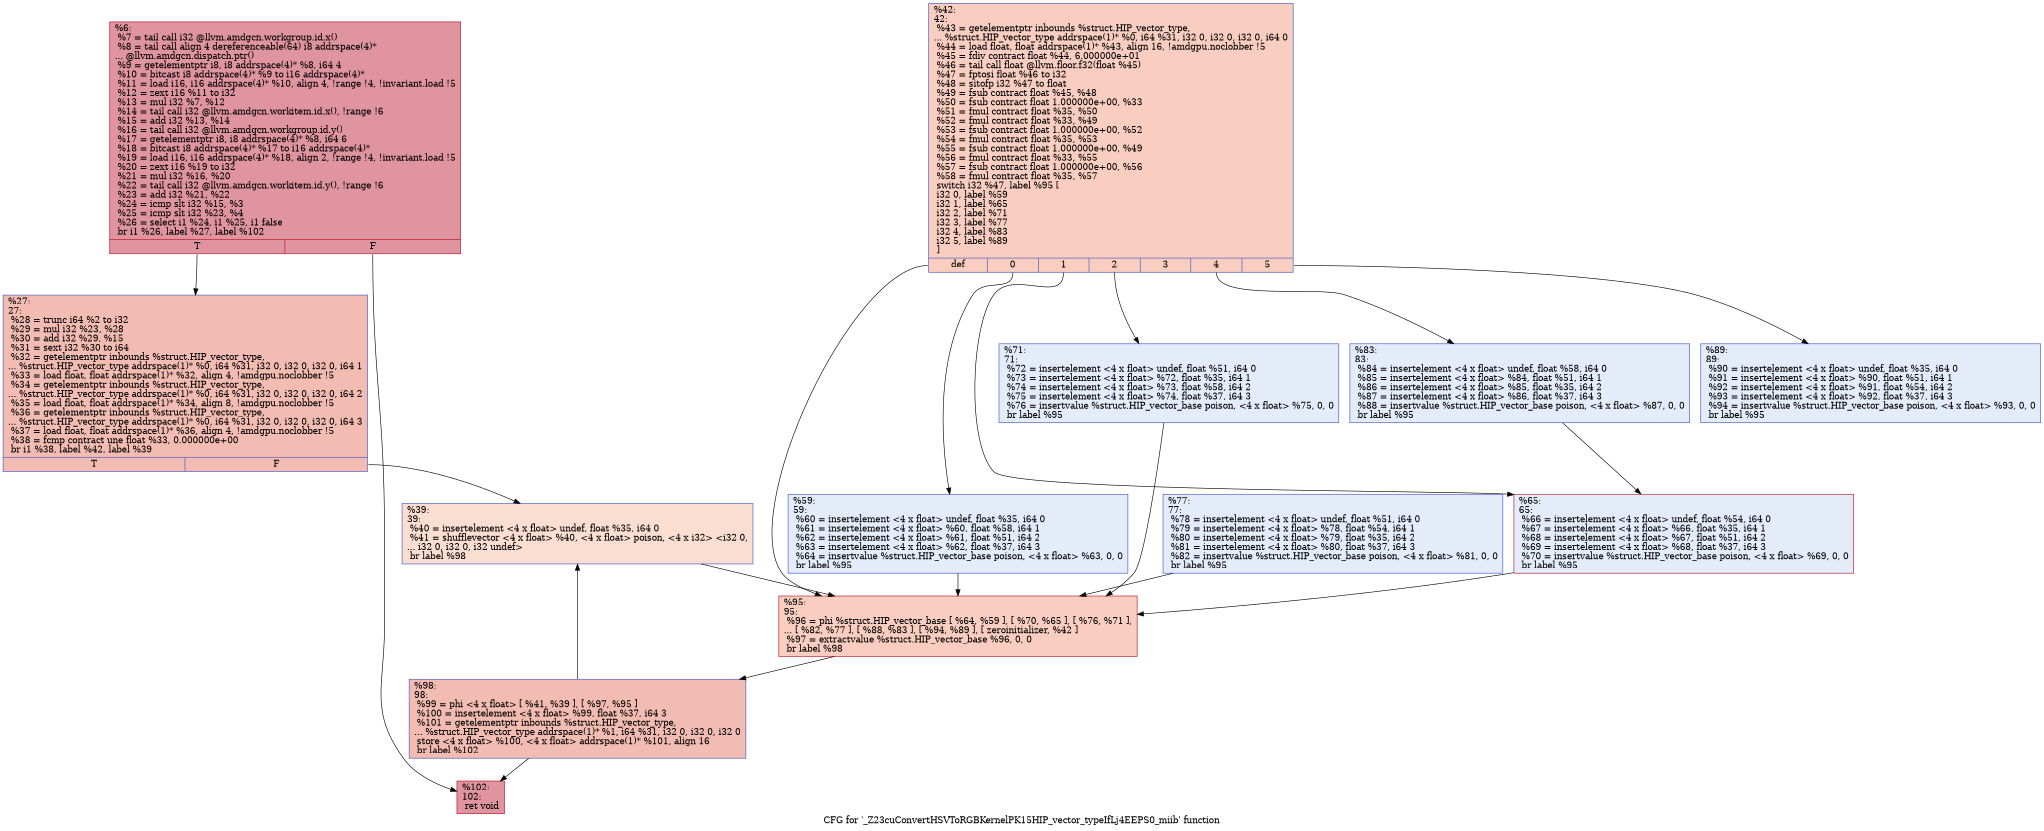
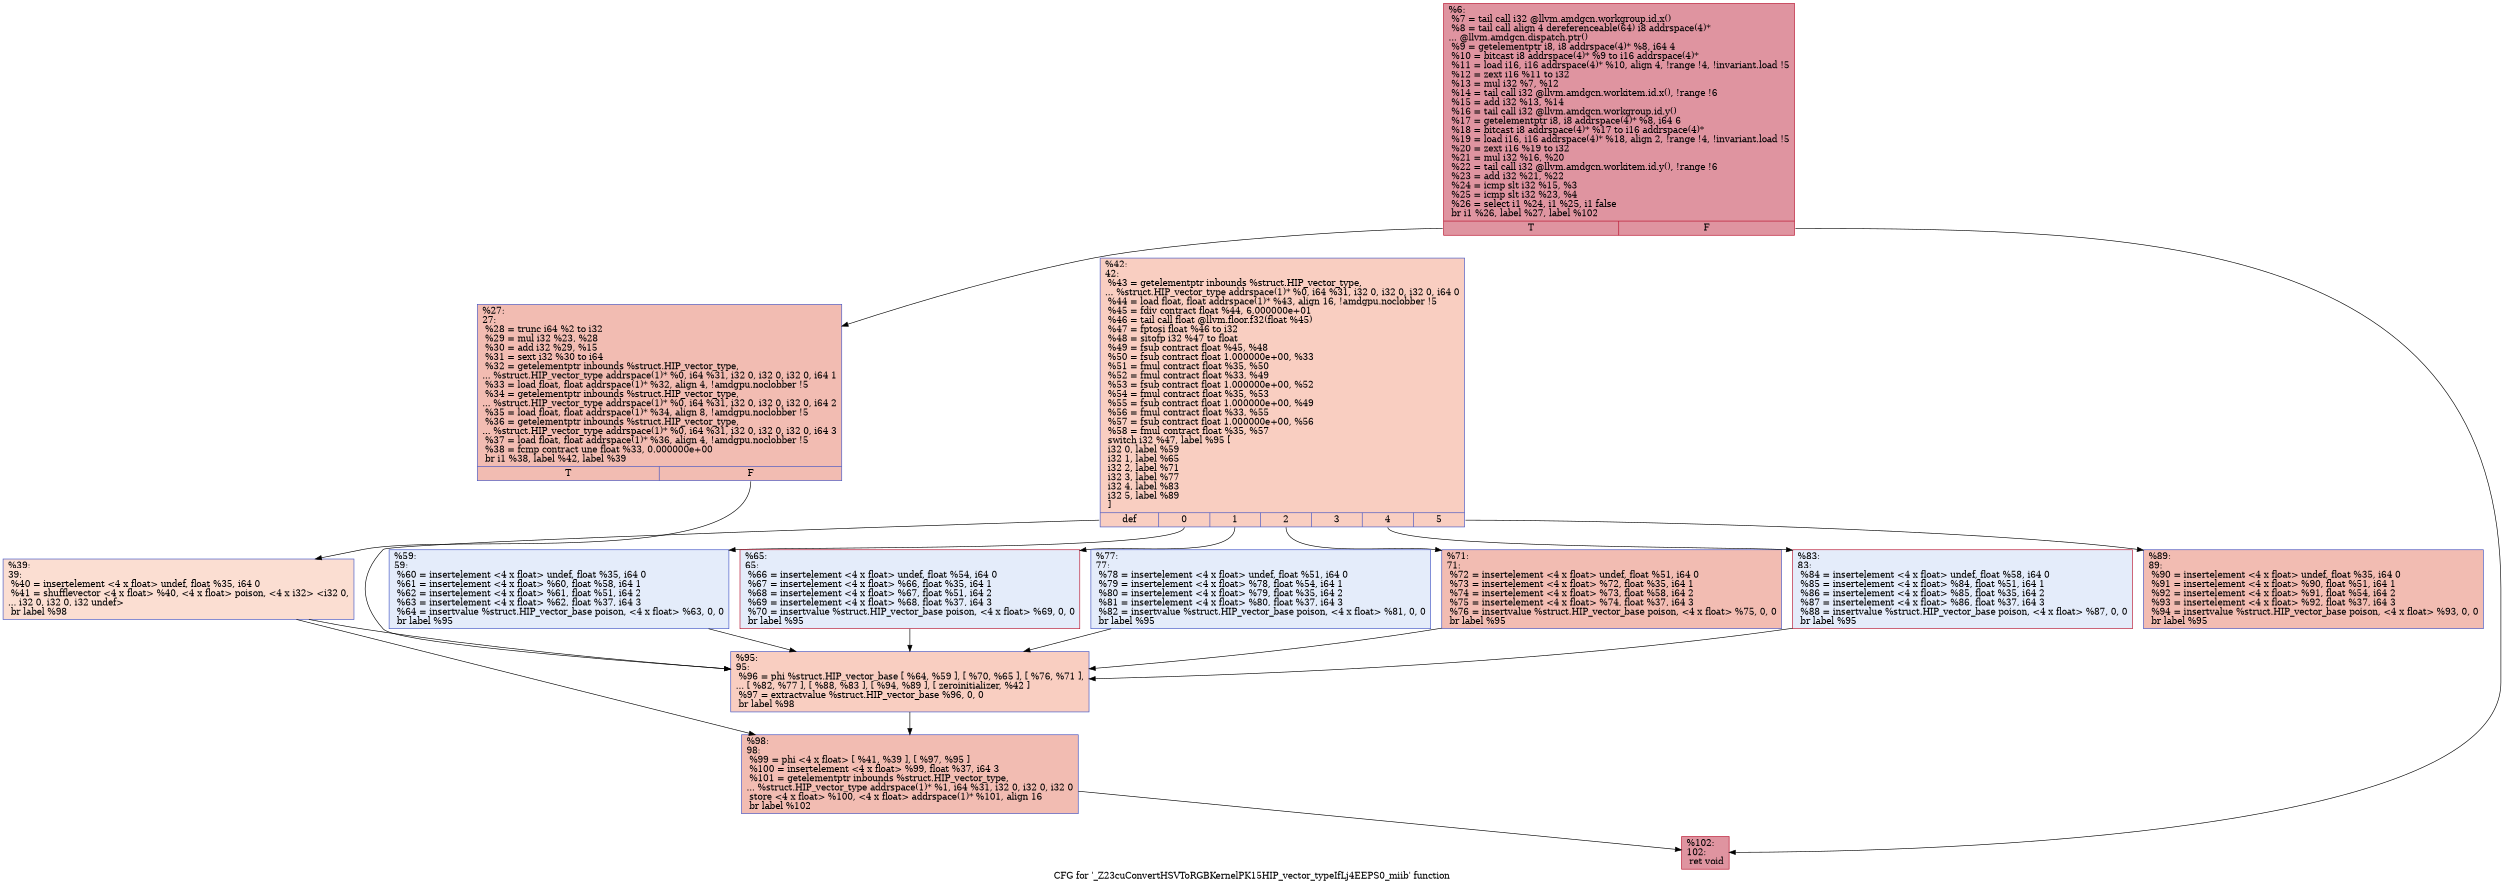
node "%71:": fillcolor #c1d4f470 -> #e1675170
node "%83:": color #3d50c3ff -> #b70d28ff
node "%89:": fillcolor #c1d4f470 -> #e1675170
edge "%83:" -> "%65:": now "%83:" -> "%95:"
edge "%98:" -> "%39:": reversed
node "%95:": color #b70d28ff -> #3d50c3ff
